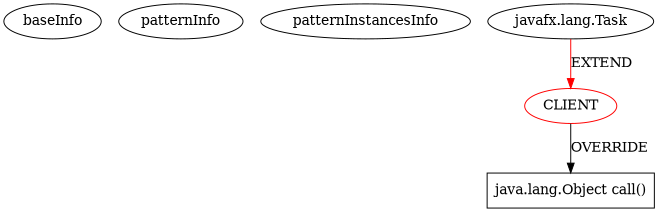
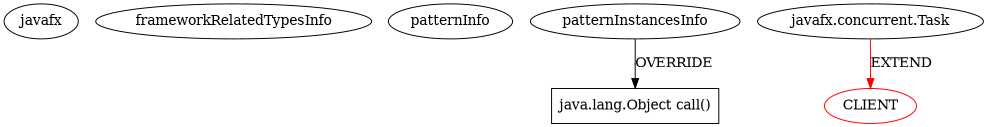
node "baseInfo": label "baseInfo" -> "javafx"
node "frameworkRelatedTypesInfo": added
node "javafx.lang.Task": label "javafx.lang.Task" -> "javafx.concurrent.Task"
edge "CLIENT" -> "java.lang.Object call()": now "patternInstancesInfo" -> "java.lang.Object call()"
